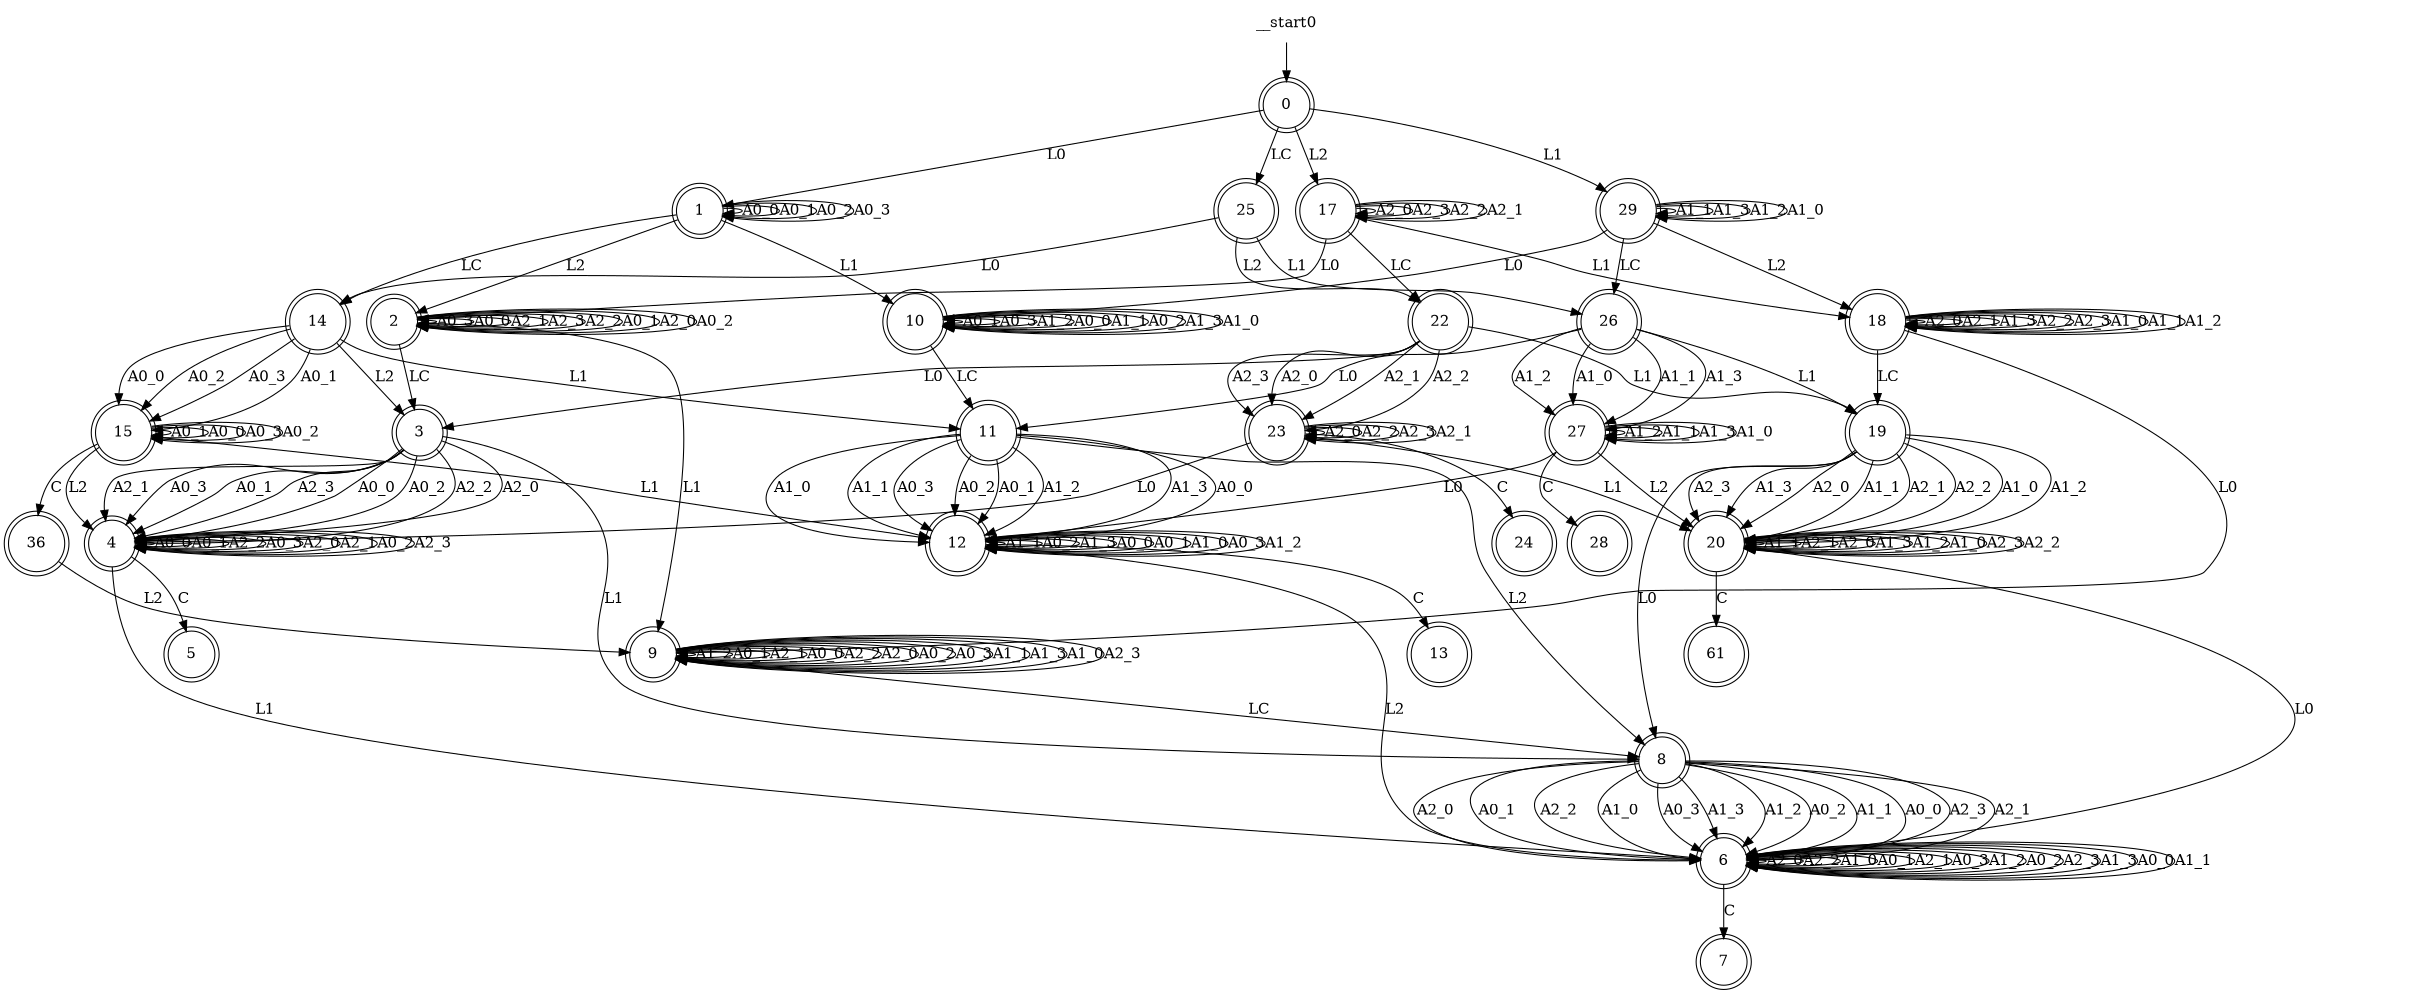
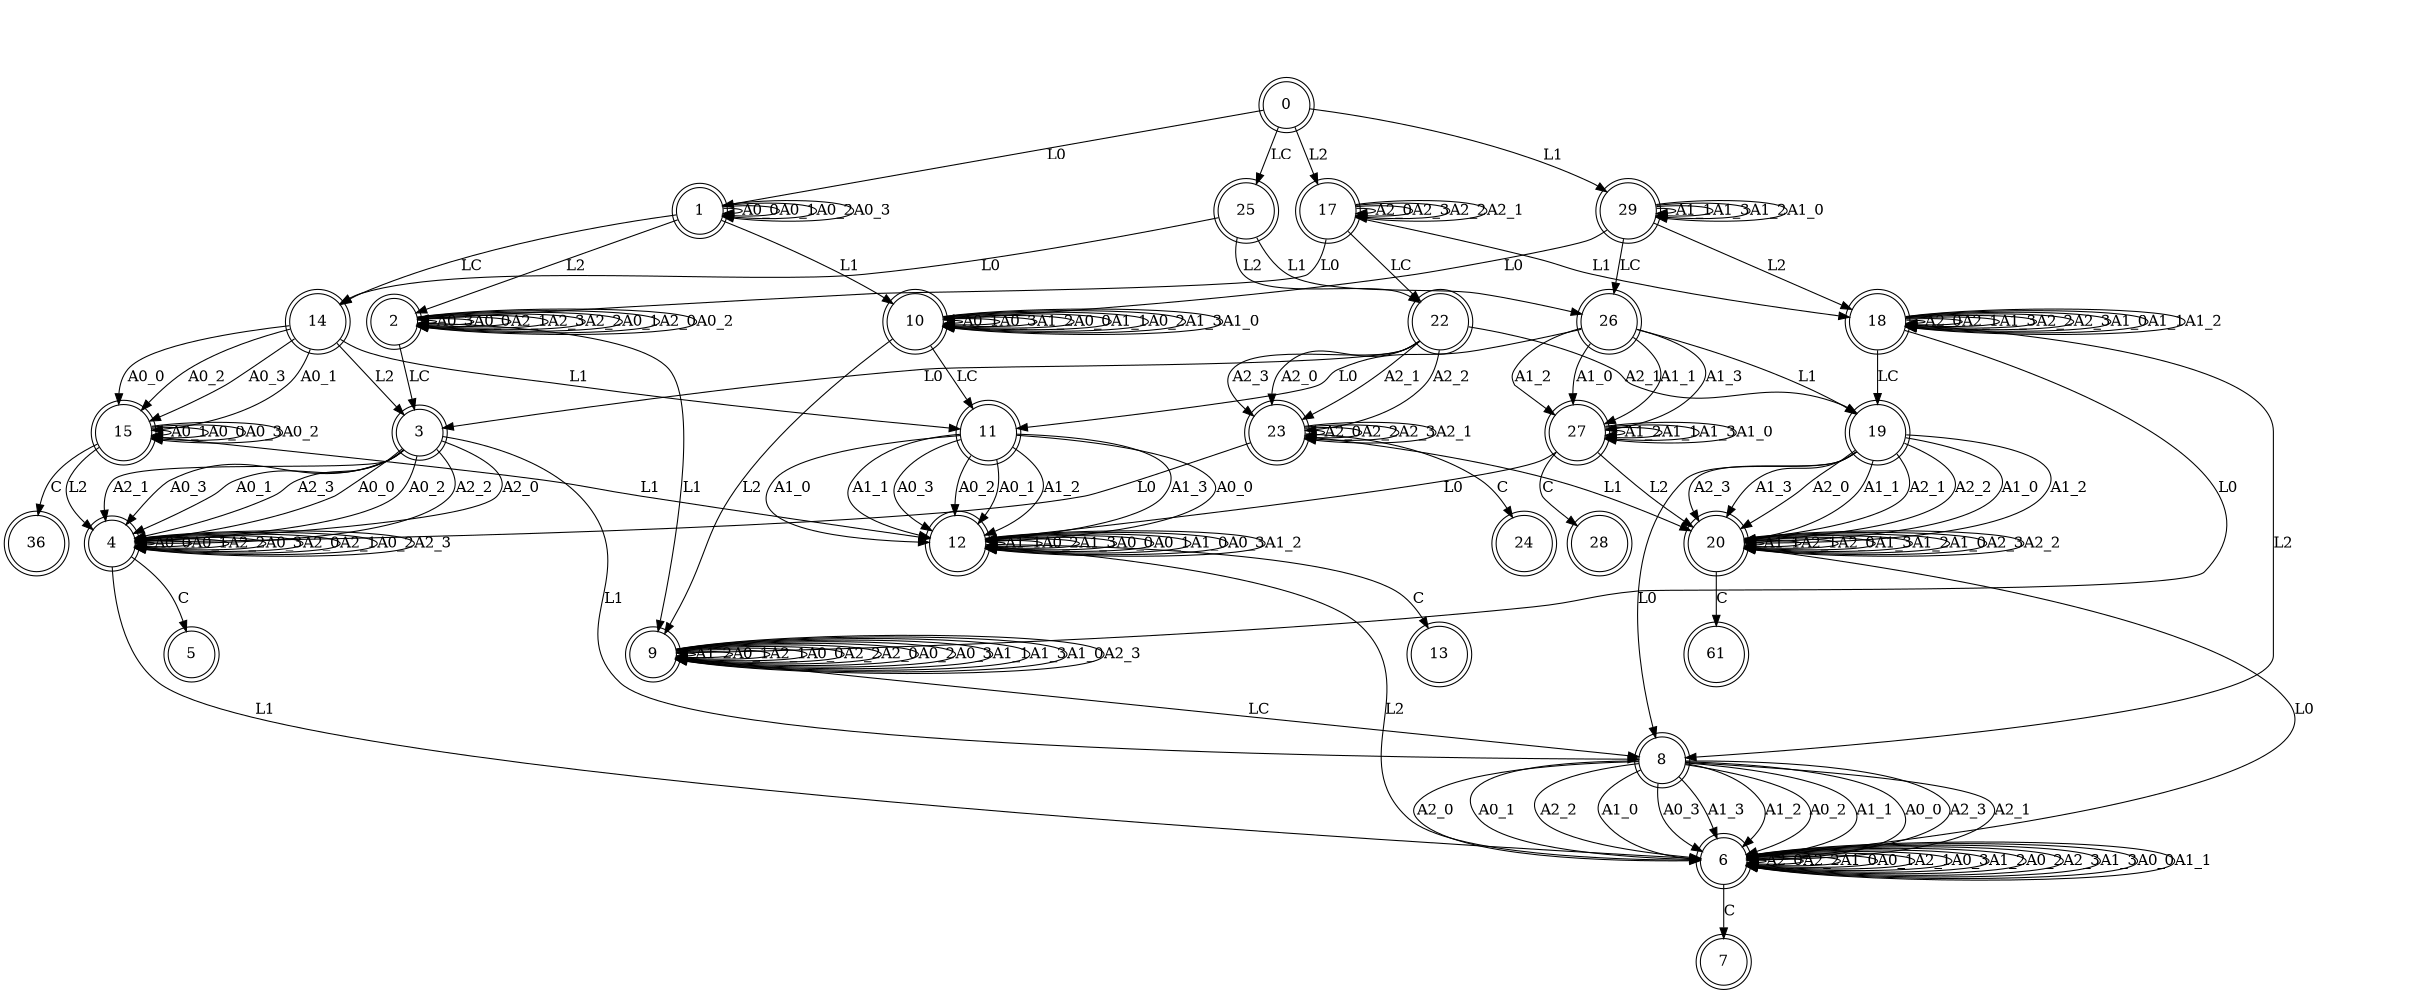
node "__start0": removed
edge "22" -> "19": label "L1" -> "A2_1"
edge "11" -> "8": now "18" -> "8"
edge "36" -> "9": now "10" -> "9"
